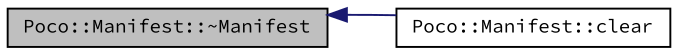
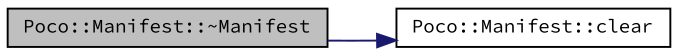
edge "Poco::Manifest::clear" -> "Poco::Manifest::~Manifest": reversed
